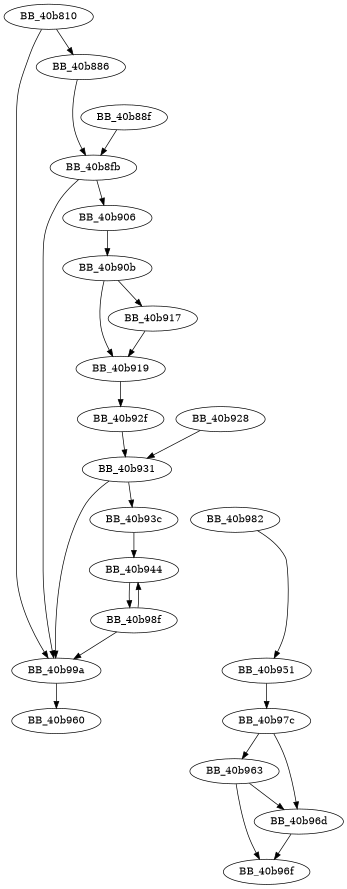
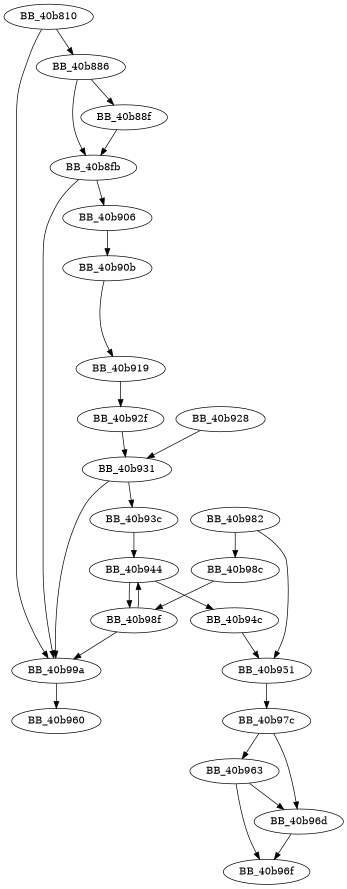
edge "BB_40b886" -> "BB_40b88f": added
node "BB_40b917": removed
node "BB_40b98c": added
node "BB_40b94c": added
